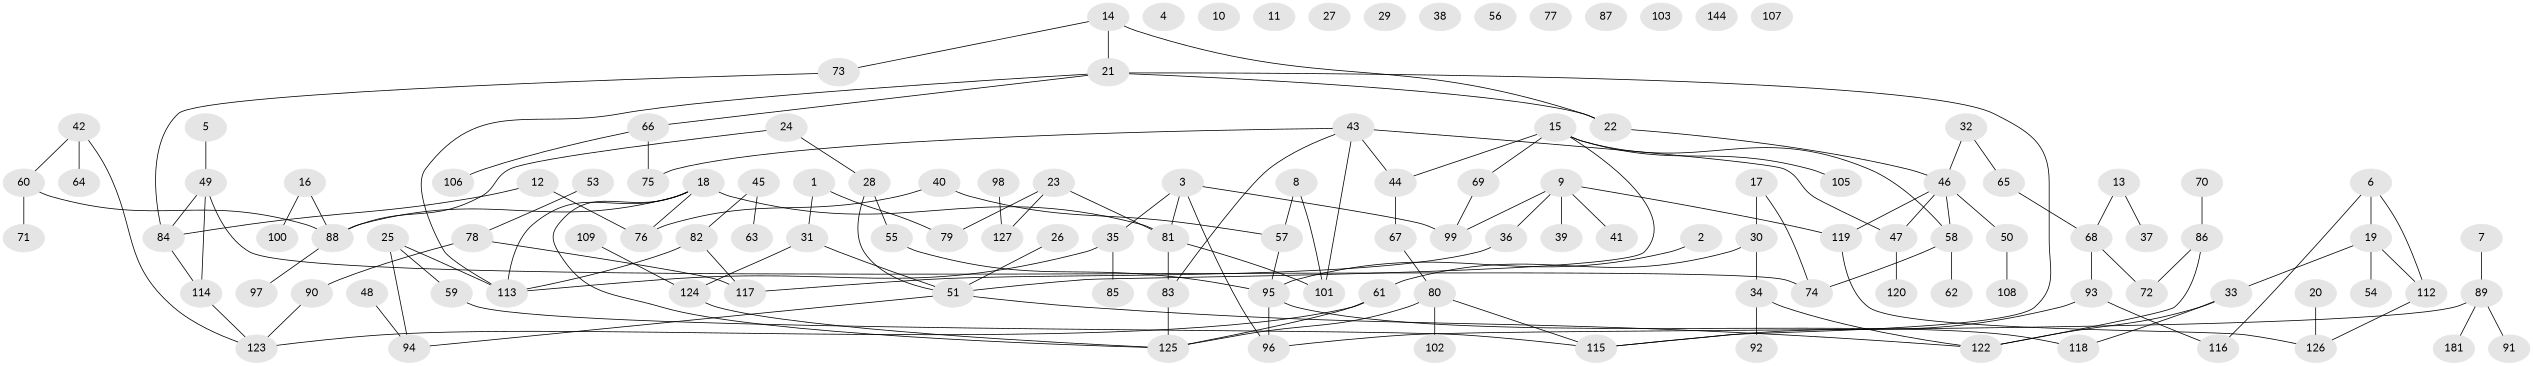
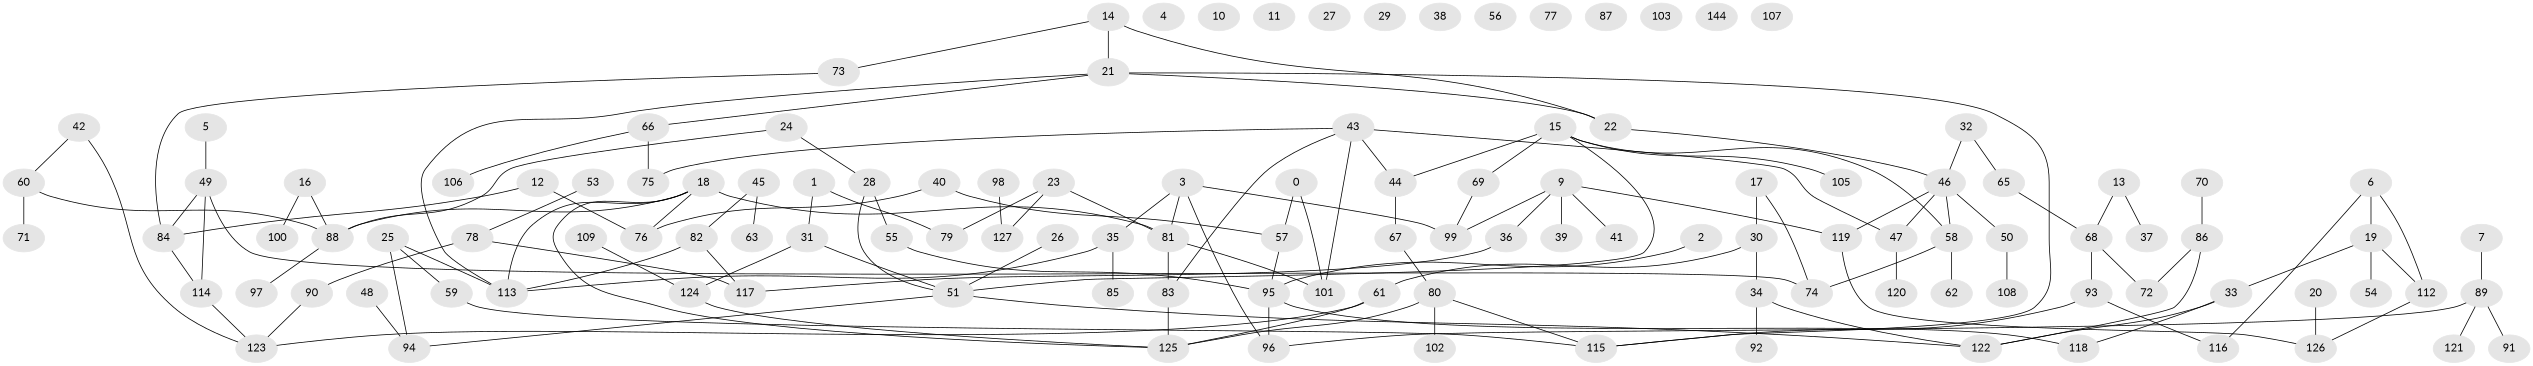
node "64": removed
node "8": label "8" -> "0"
node "181": label "181" -> "121"
